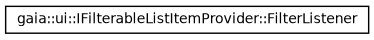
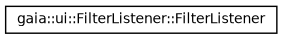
node "gaia::ui::IFilterableListItemProvider::FilterListener": label "gaia::ui::IFilterableListItemProvider::FilterListener" -> "gaia::ui::FilterListener::FilterListener"
